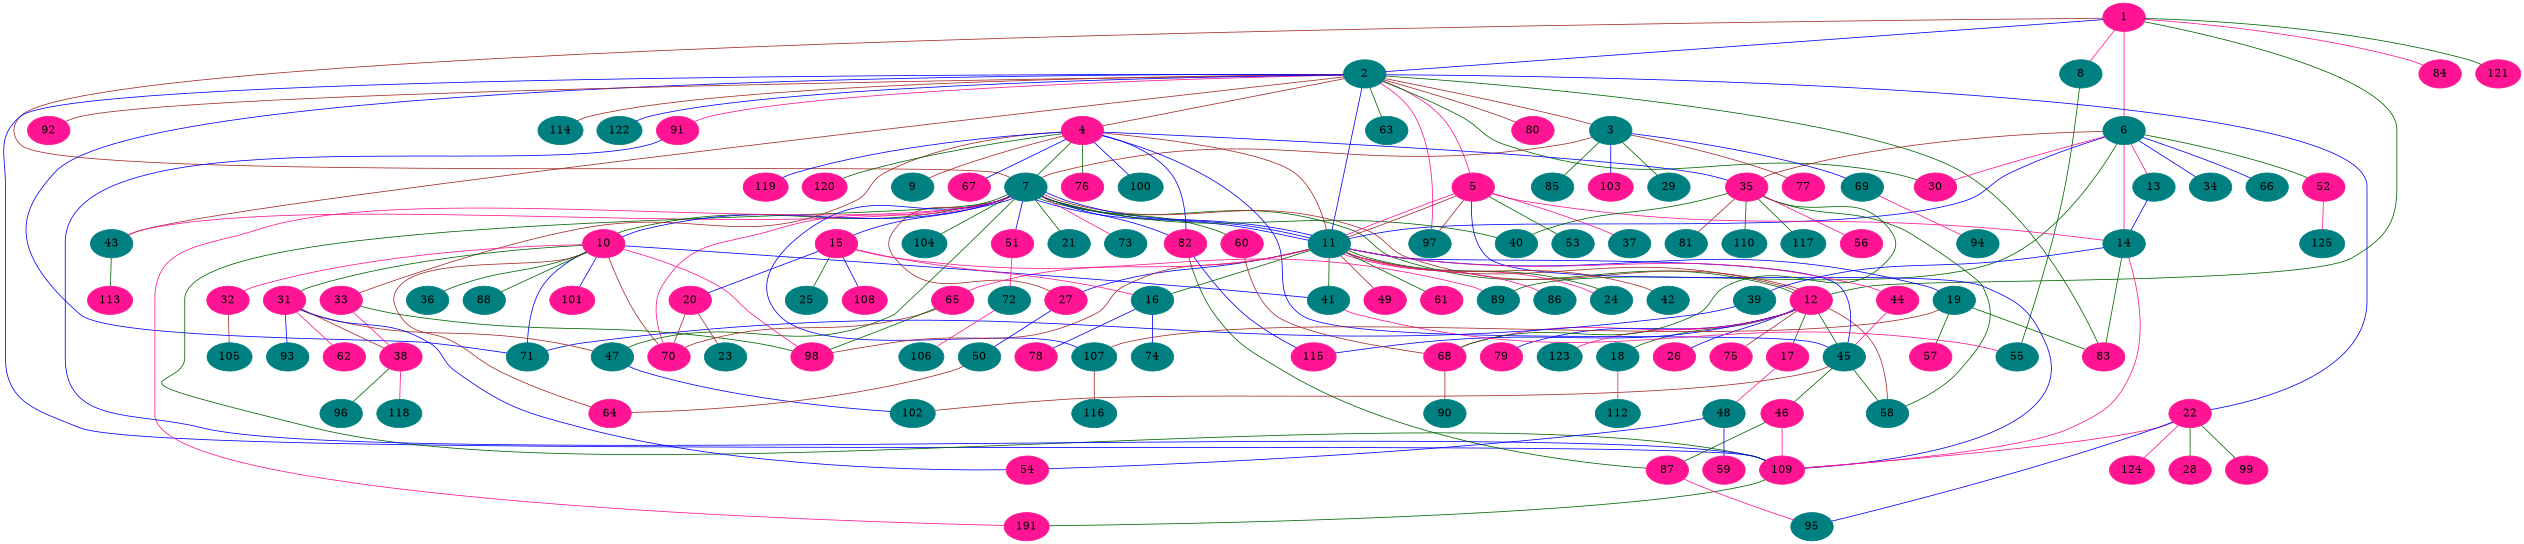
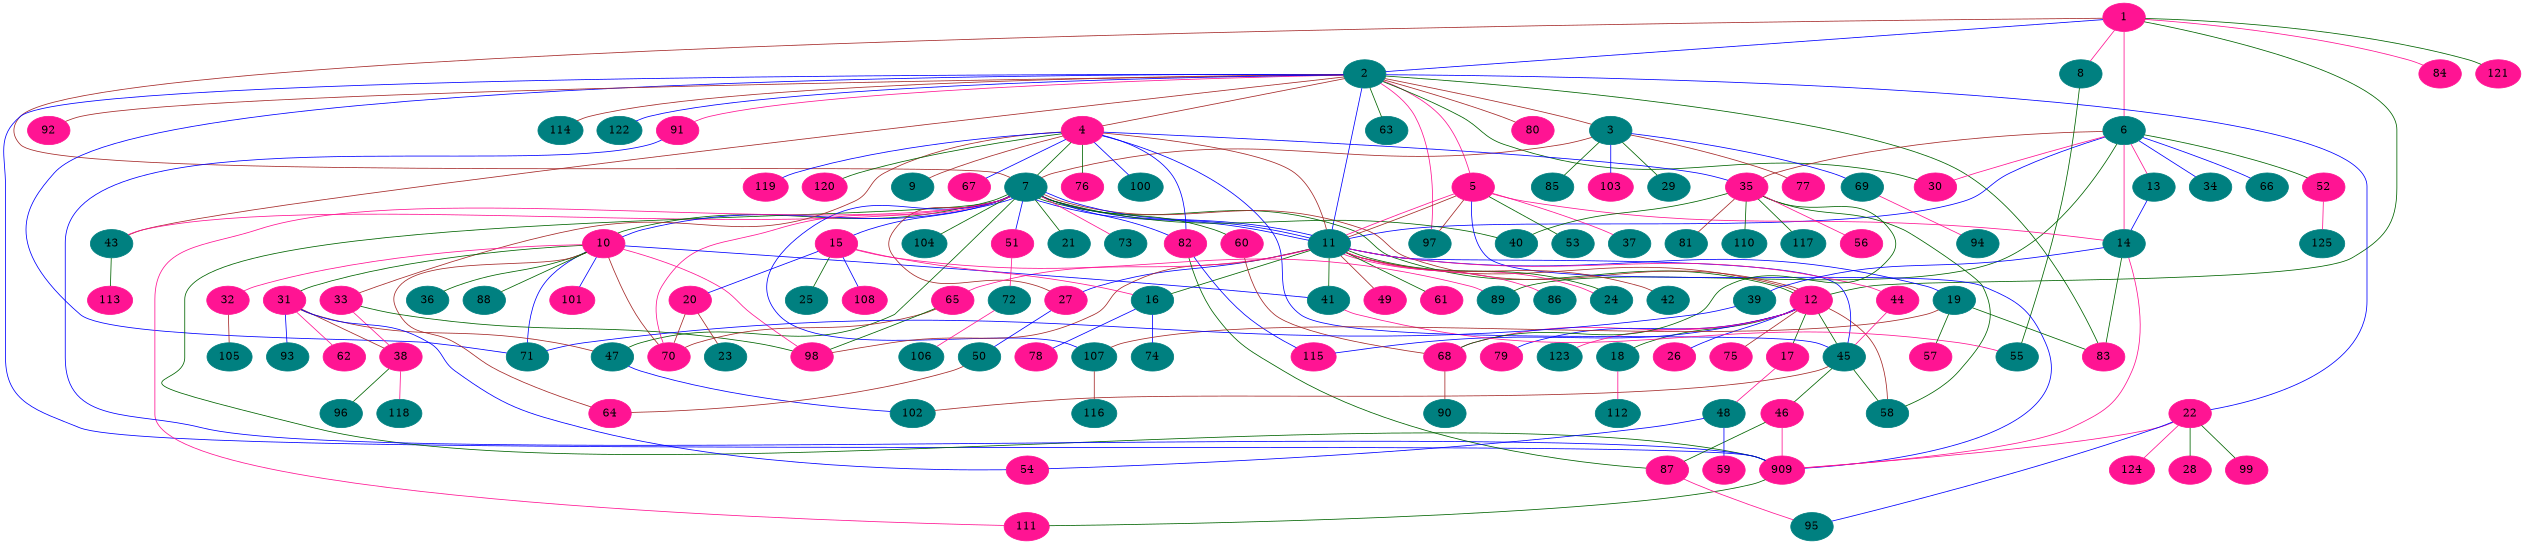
node "109": label "109" -> "909"
node "191": label "191" -> "111"
